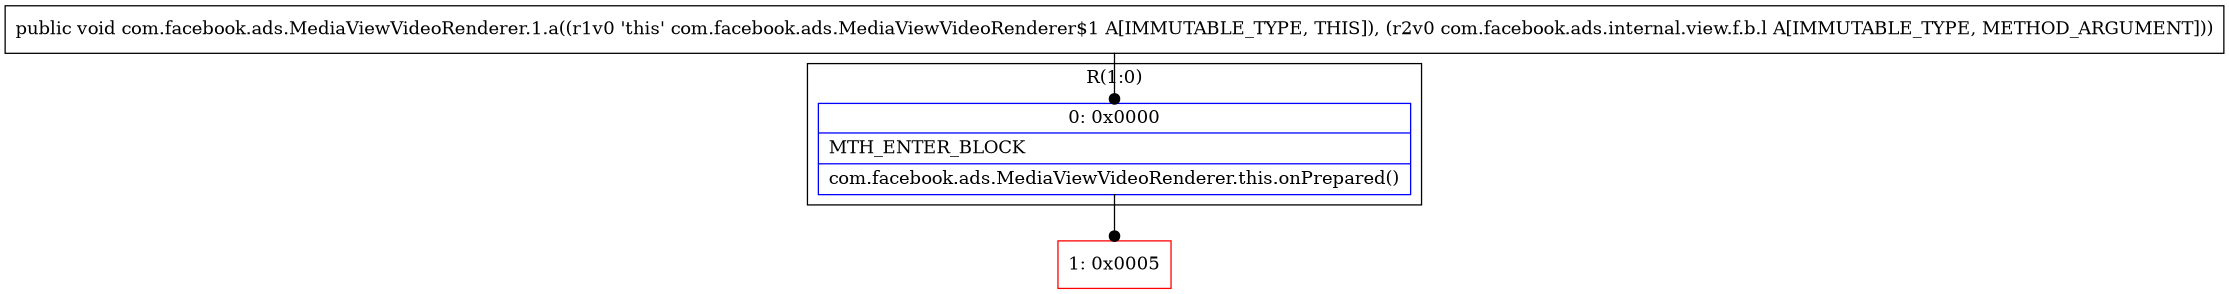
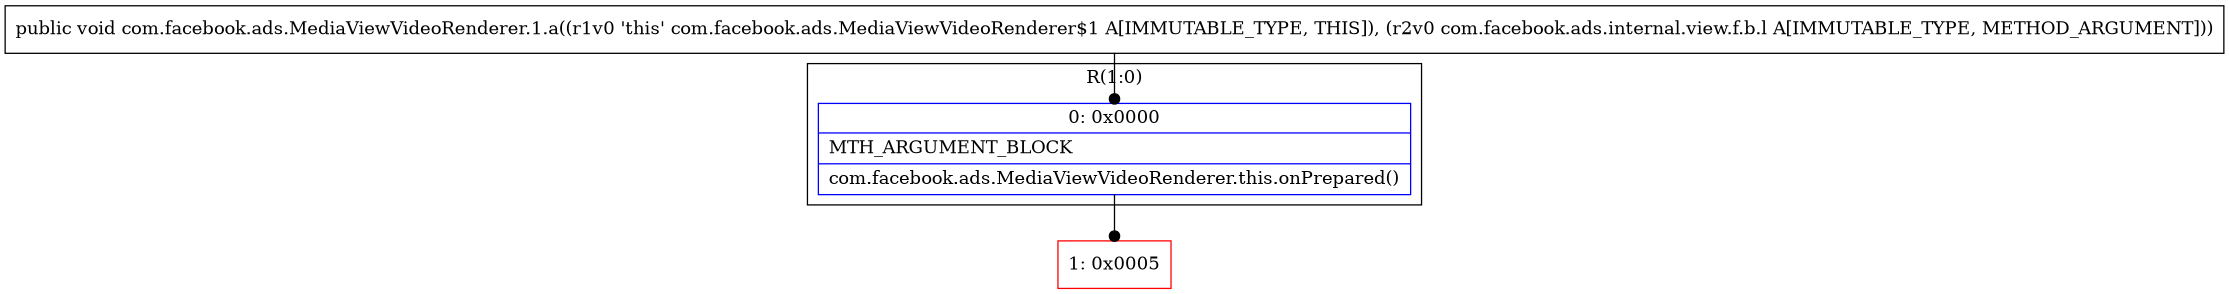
node "0: 0x0000": text "MTH_ENTER_BLOCK" -> "MTH_ARGUMENT_BLOCK"
